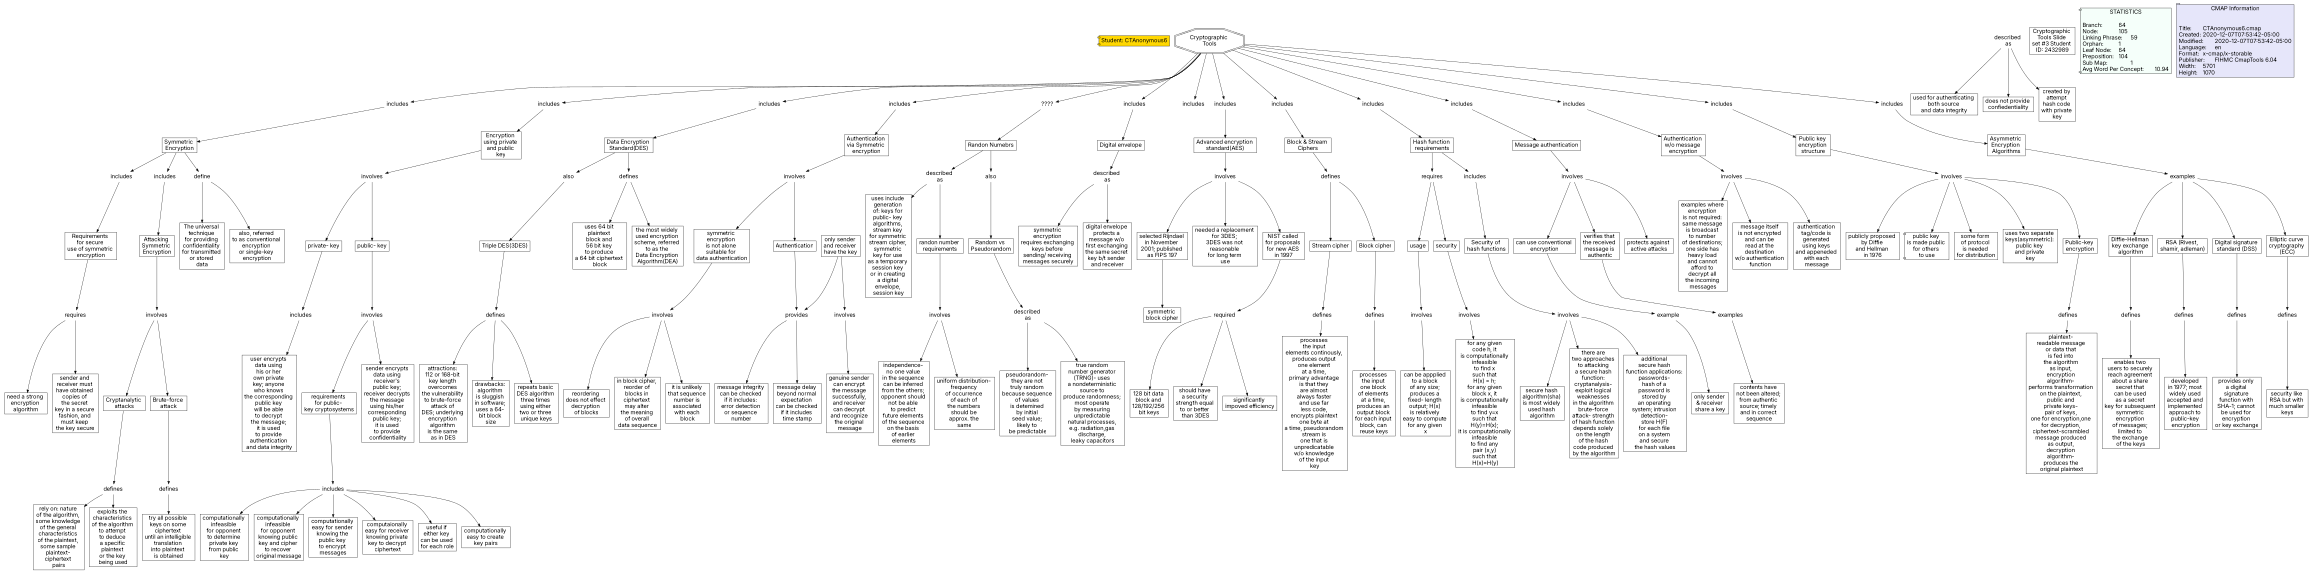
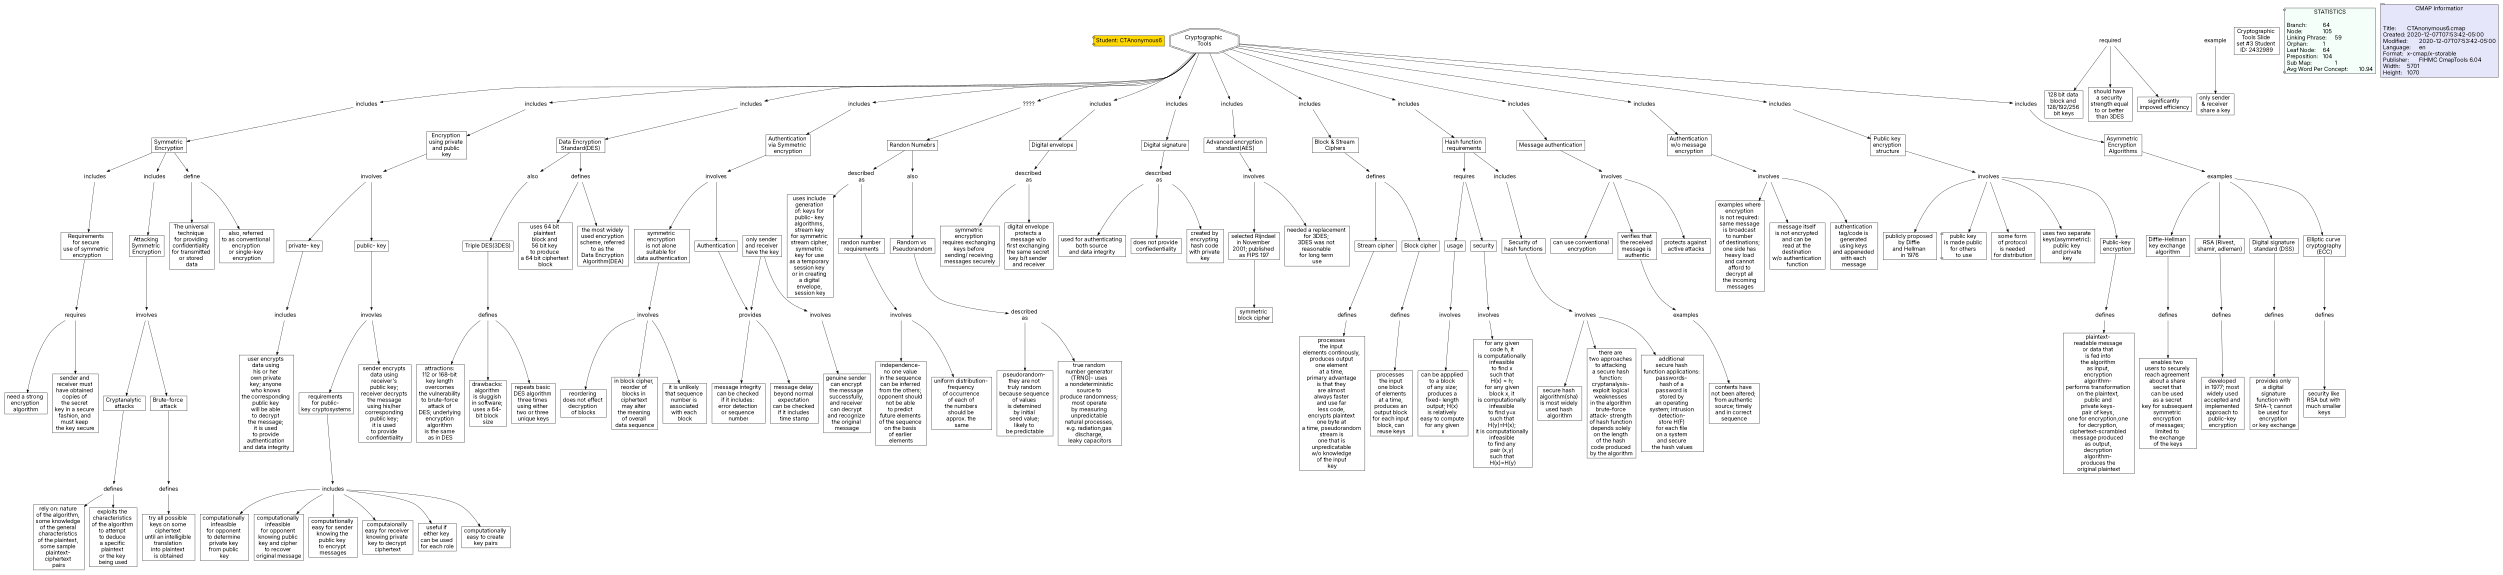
node "created by attempt hash code with private key": label "created by attempt hash code with private key" -> "created by encrypting hash code with private key"
node "Digital signature": added
node "NIST called for proposals for new AES in 1997": removed
edge "can use conventional encryption" -> "example": removed
